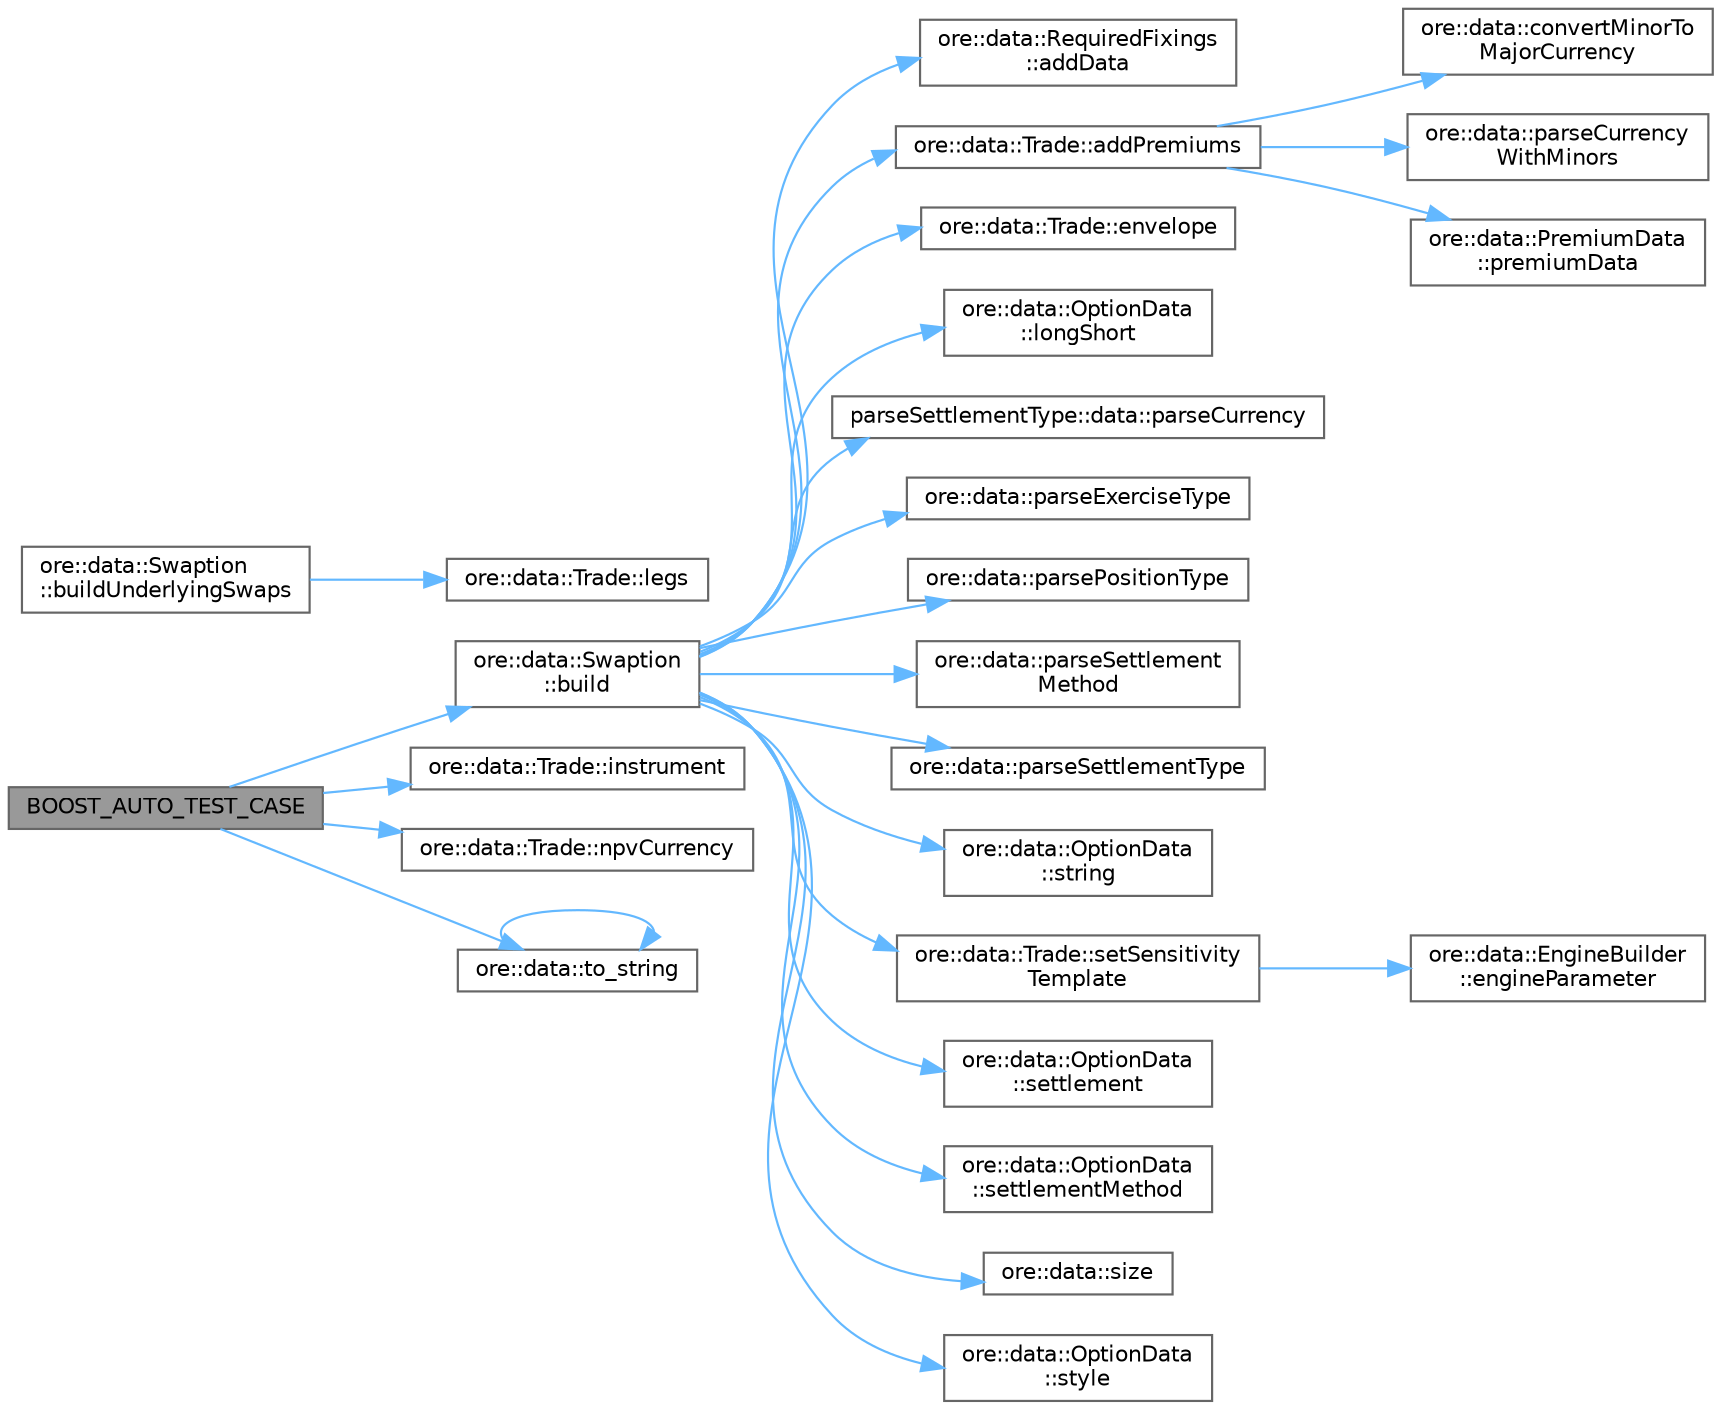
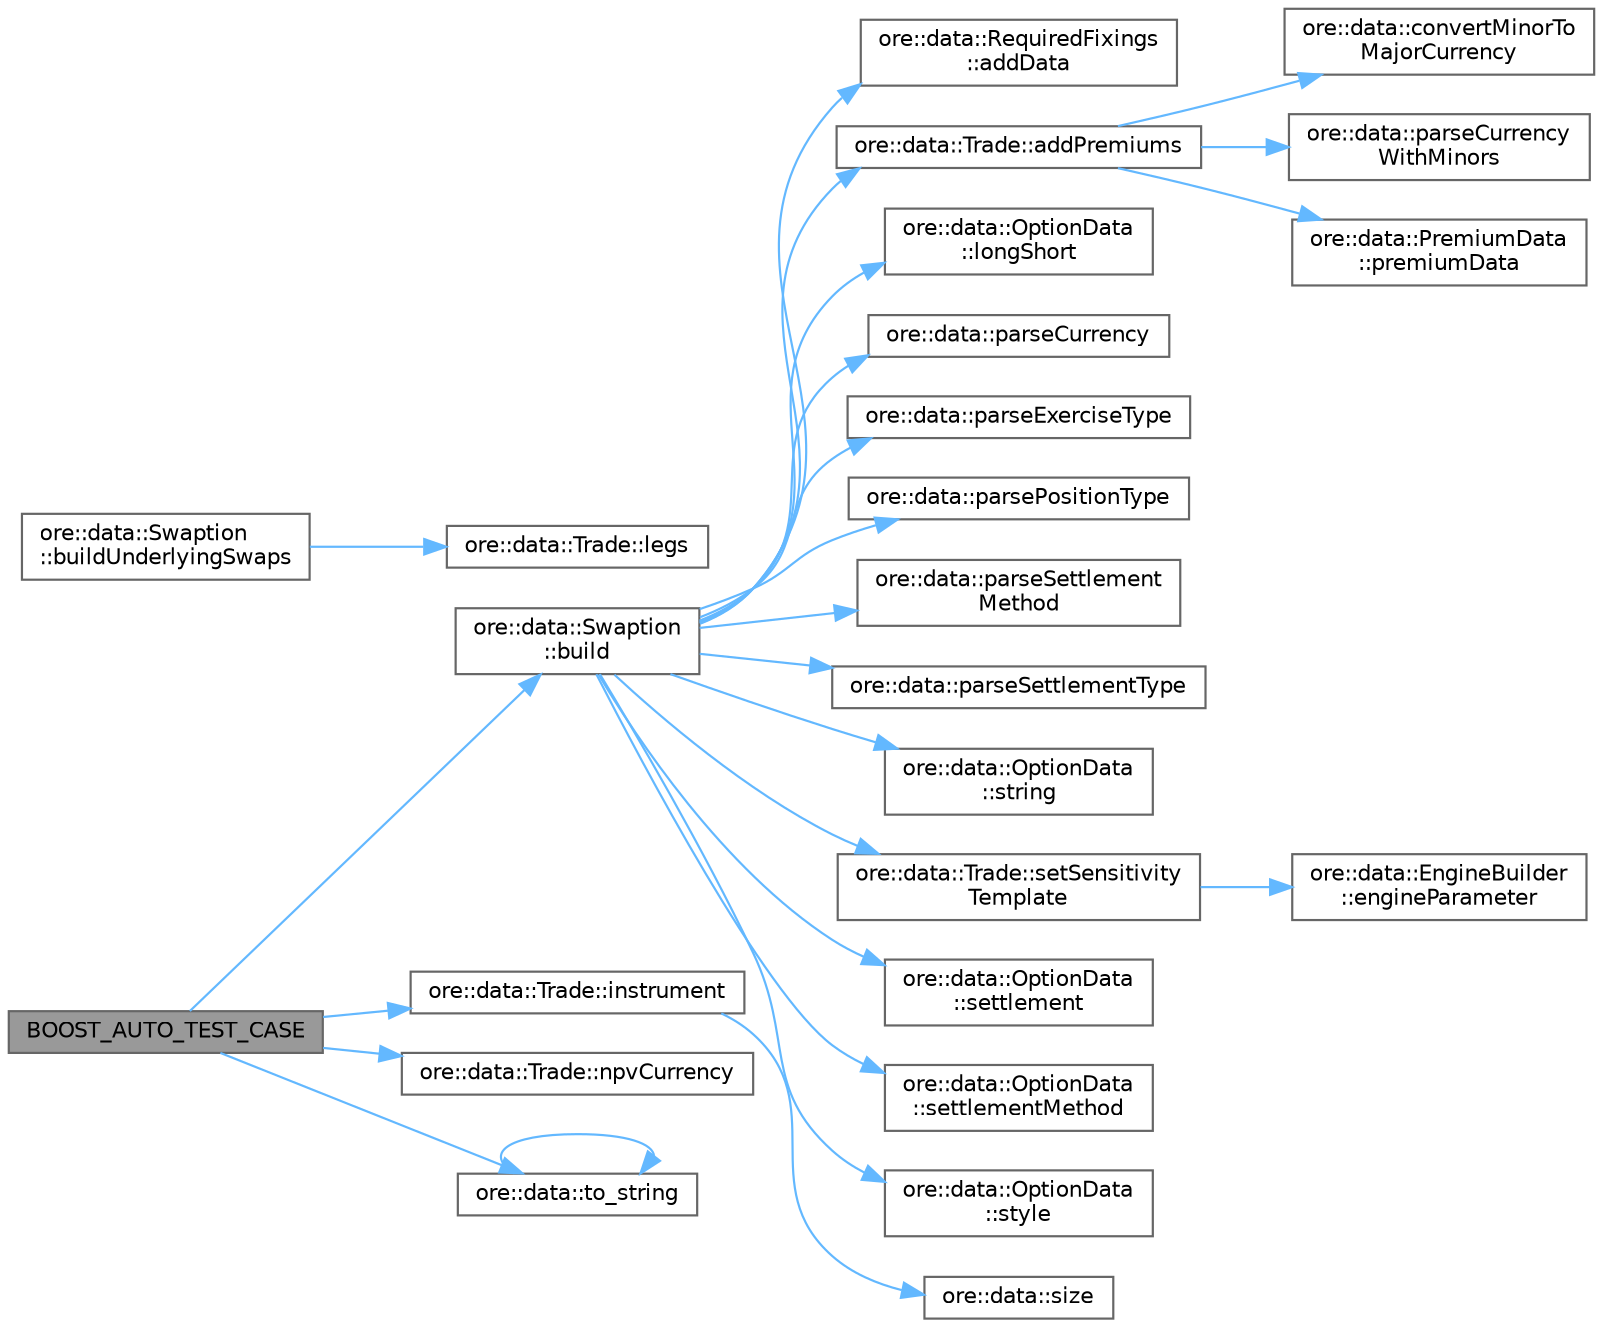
node "ore::data::Trade::envelope": removed
node "parseSettlementType::data::parseCurrency": label "parseSettlementType::data::parseCurrency" -> "ore::data::parseCurrency"
edge "ore::data::Swaption ::build" -> "ore::data::size": now "ore::data::Trade::instrument" -> "ore::data::size"
